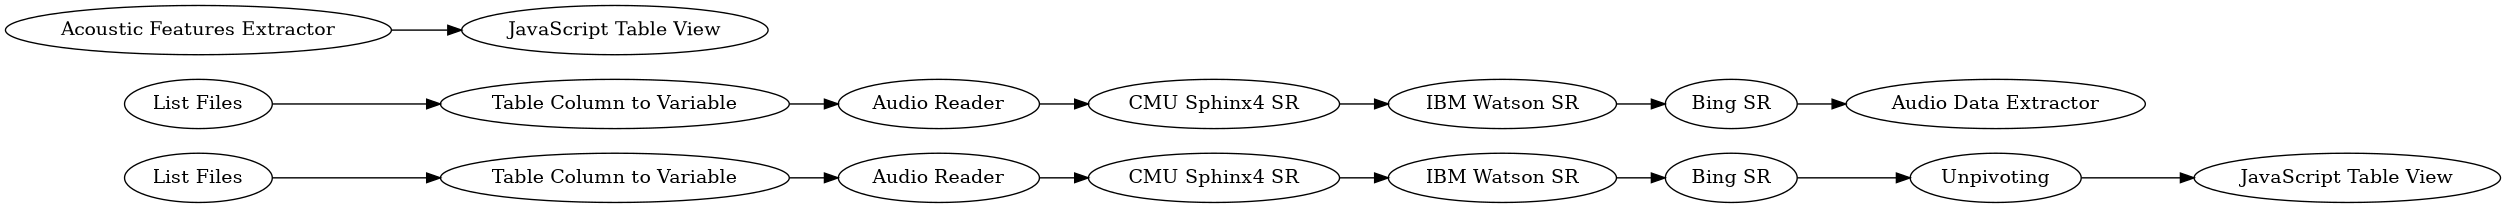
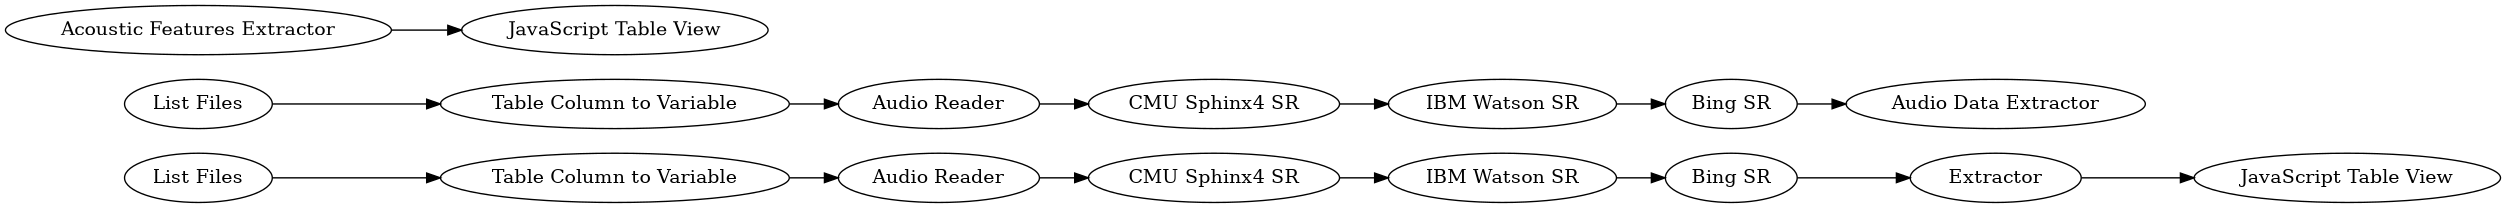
node "Unpivoting": label "Unpivoting" -> "Extractor"
